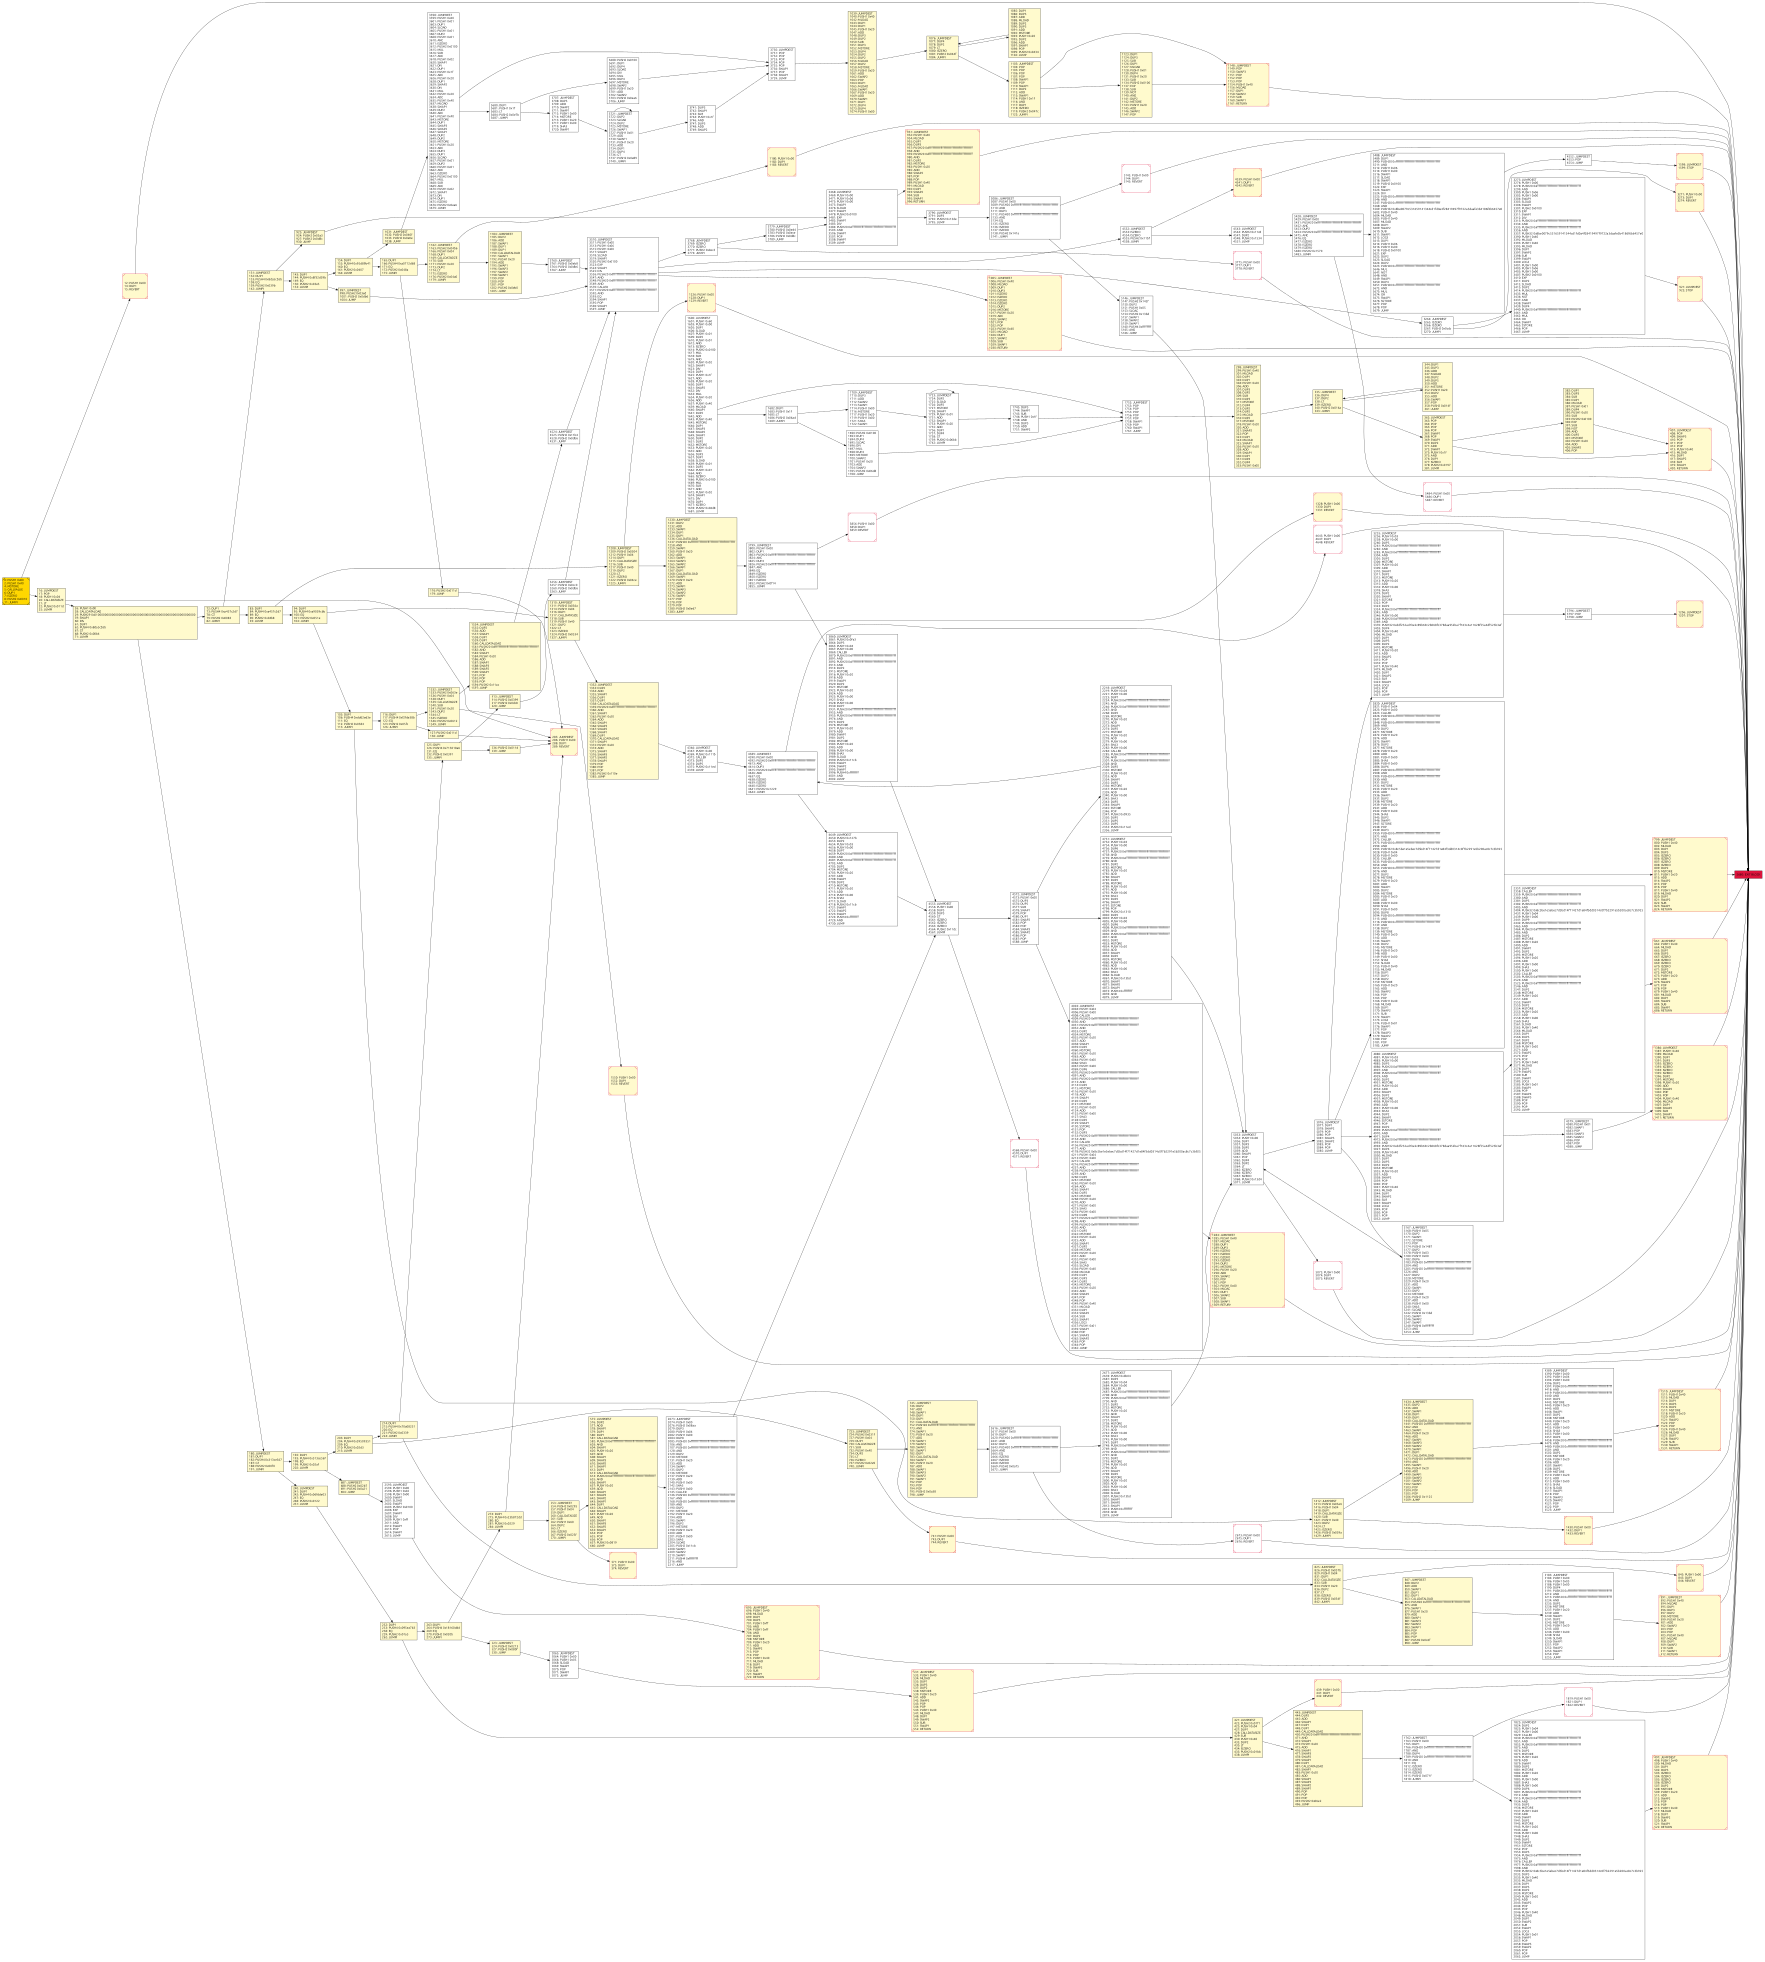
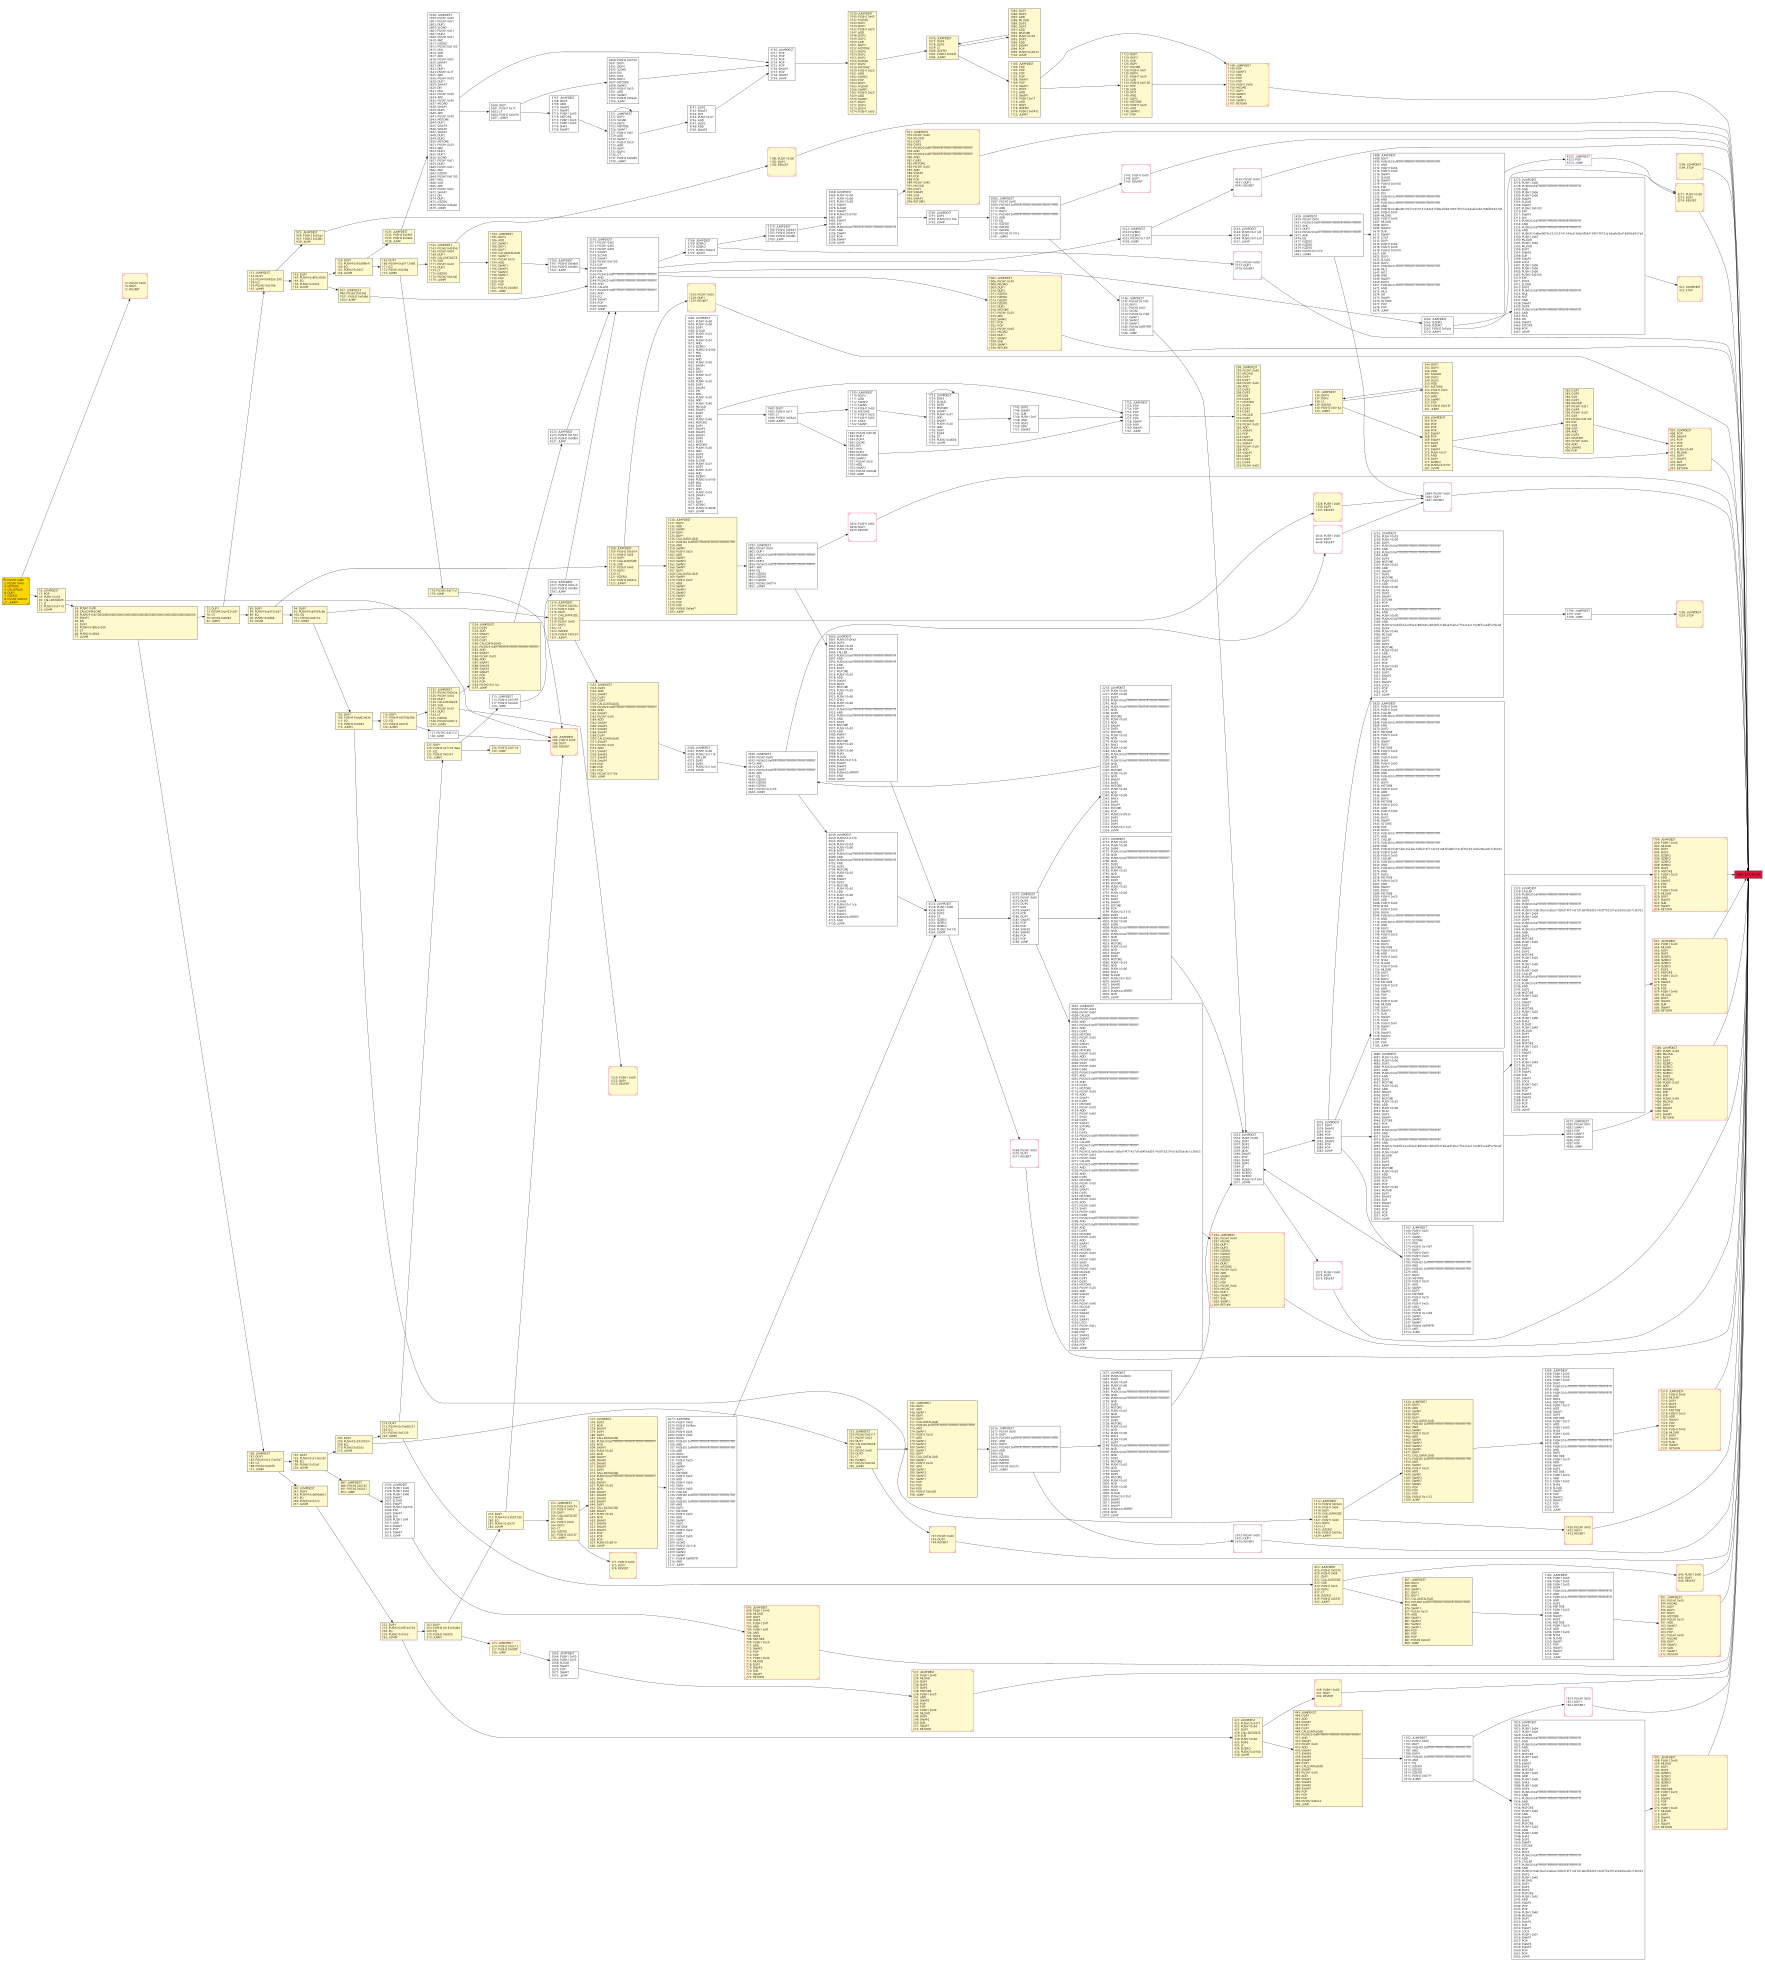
edge "12: PUSH1 0x00 14: DUP1 15: REVERT" -> "5680: EXIT BLOCK": removed
node "4552: JUMPDEST 4553: POP 4554: JUMP": color black -> crimson
edge "4552: JUMPDEST 4553: POP 4554: JUMP" -> "1598: JUMPDEST 1599: STOP": now "4552: JUMPDEST 4553: POP 4554: JUMP" -> "3271: PUSH1 0x00 3273: DUP1 3274: REVERT"
node "4539: PUSH1 0x00 4541: DUP1 4542: REVERT": fillcolor lemonchiffon -> white
edge "1328: PUSH1 0x00 1330: DUP1 1331: REVERT" -> "5680: EXIT BLOCK": now "1328: PUSH1 0x00 1330: DUP1 1331: REVERT" -> "5484: PUSH1 0x00 5486: DUP1 5487: REVERT"
edge "4645: PUSH1 0x00 4647: DUP1 4648: REVERT" -> "5680: EXIT BLOCK": now "4645: PUSH1 0x00 4647: DUP1 4648: REVERT" -> "5484: PUSH1 0x00 5486: DUP1 5487: REVERT"
edge "921: JUMPDEST 922: STOP" -> "5680: EXIT BLOCK": removed
node "913: JUMPDEST 914: PUSH2 0x0399 917: PUSH2 0x0cb8 920: JUMP": fillcolor lemonchiffon -> white
node "127: PUSH2 0x011d 130: JUMP": fillcolor lemonchiffon -> white
edge "236: PUSH2 0x011d 239: JUMP" -> "285: JUMPDEST 286: PUSH1 0x00 288: DUP1 289: REVERT": removed
edge "1550: PUSH1 0x00 1552: DUP1 1553: REVERT" -> "5680: EXIT BLOCK": removed
node "523: JUMPDEST 524: PUSH2 0x0213 527: PUSH2 0x080f 530: JUMP": color black -> crimson
